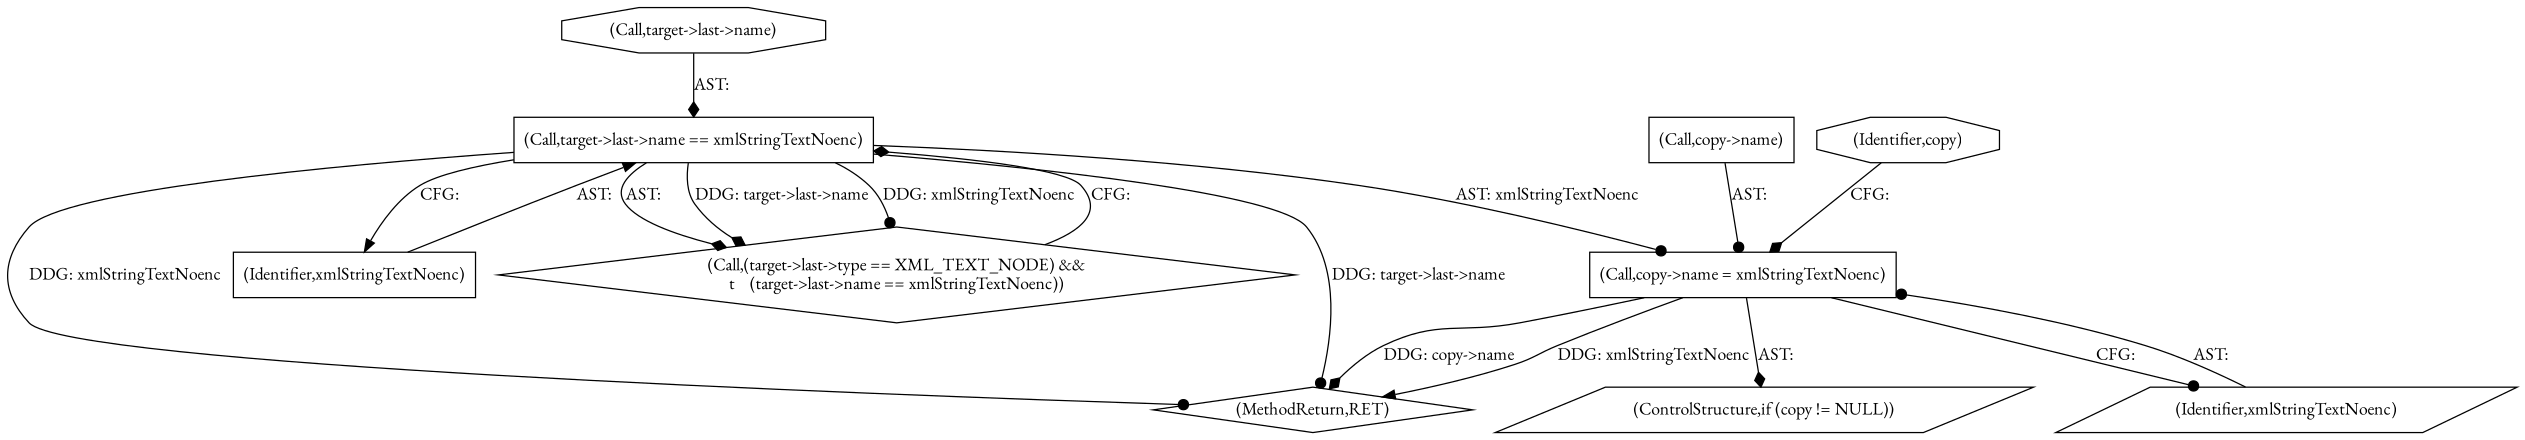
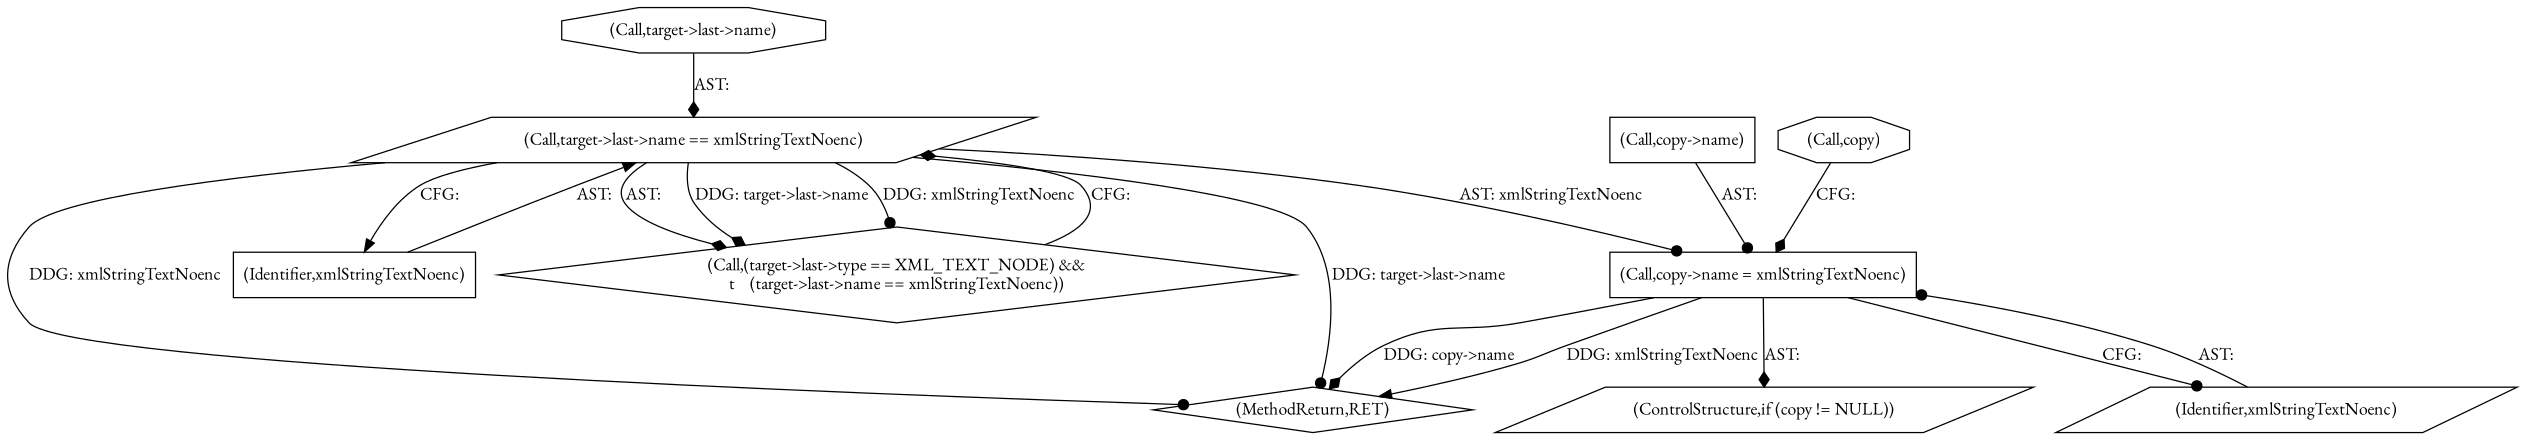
node "(Call,target->last->name == xmlStringTextNoenc)": shape box -> parallelogram
node "(Identifier,copy)": label "(Identifier,copy)" -> "(Call,copy)"
